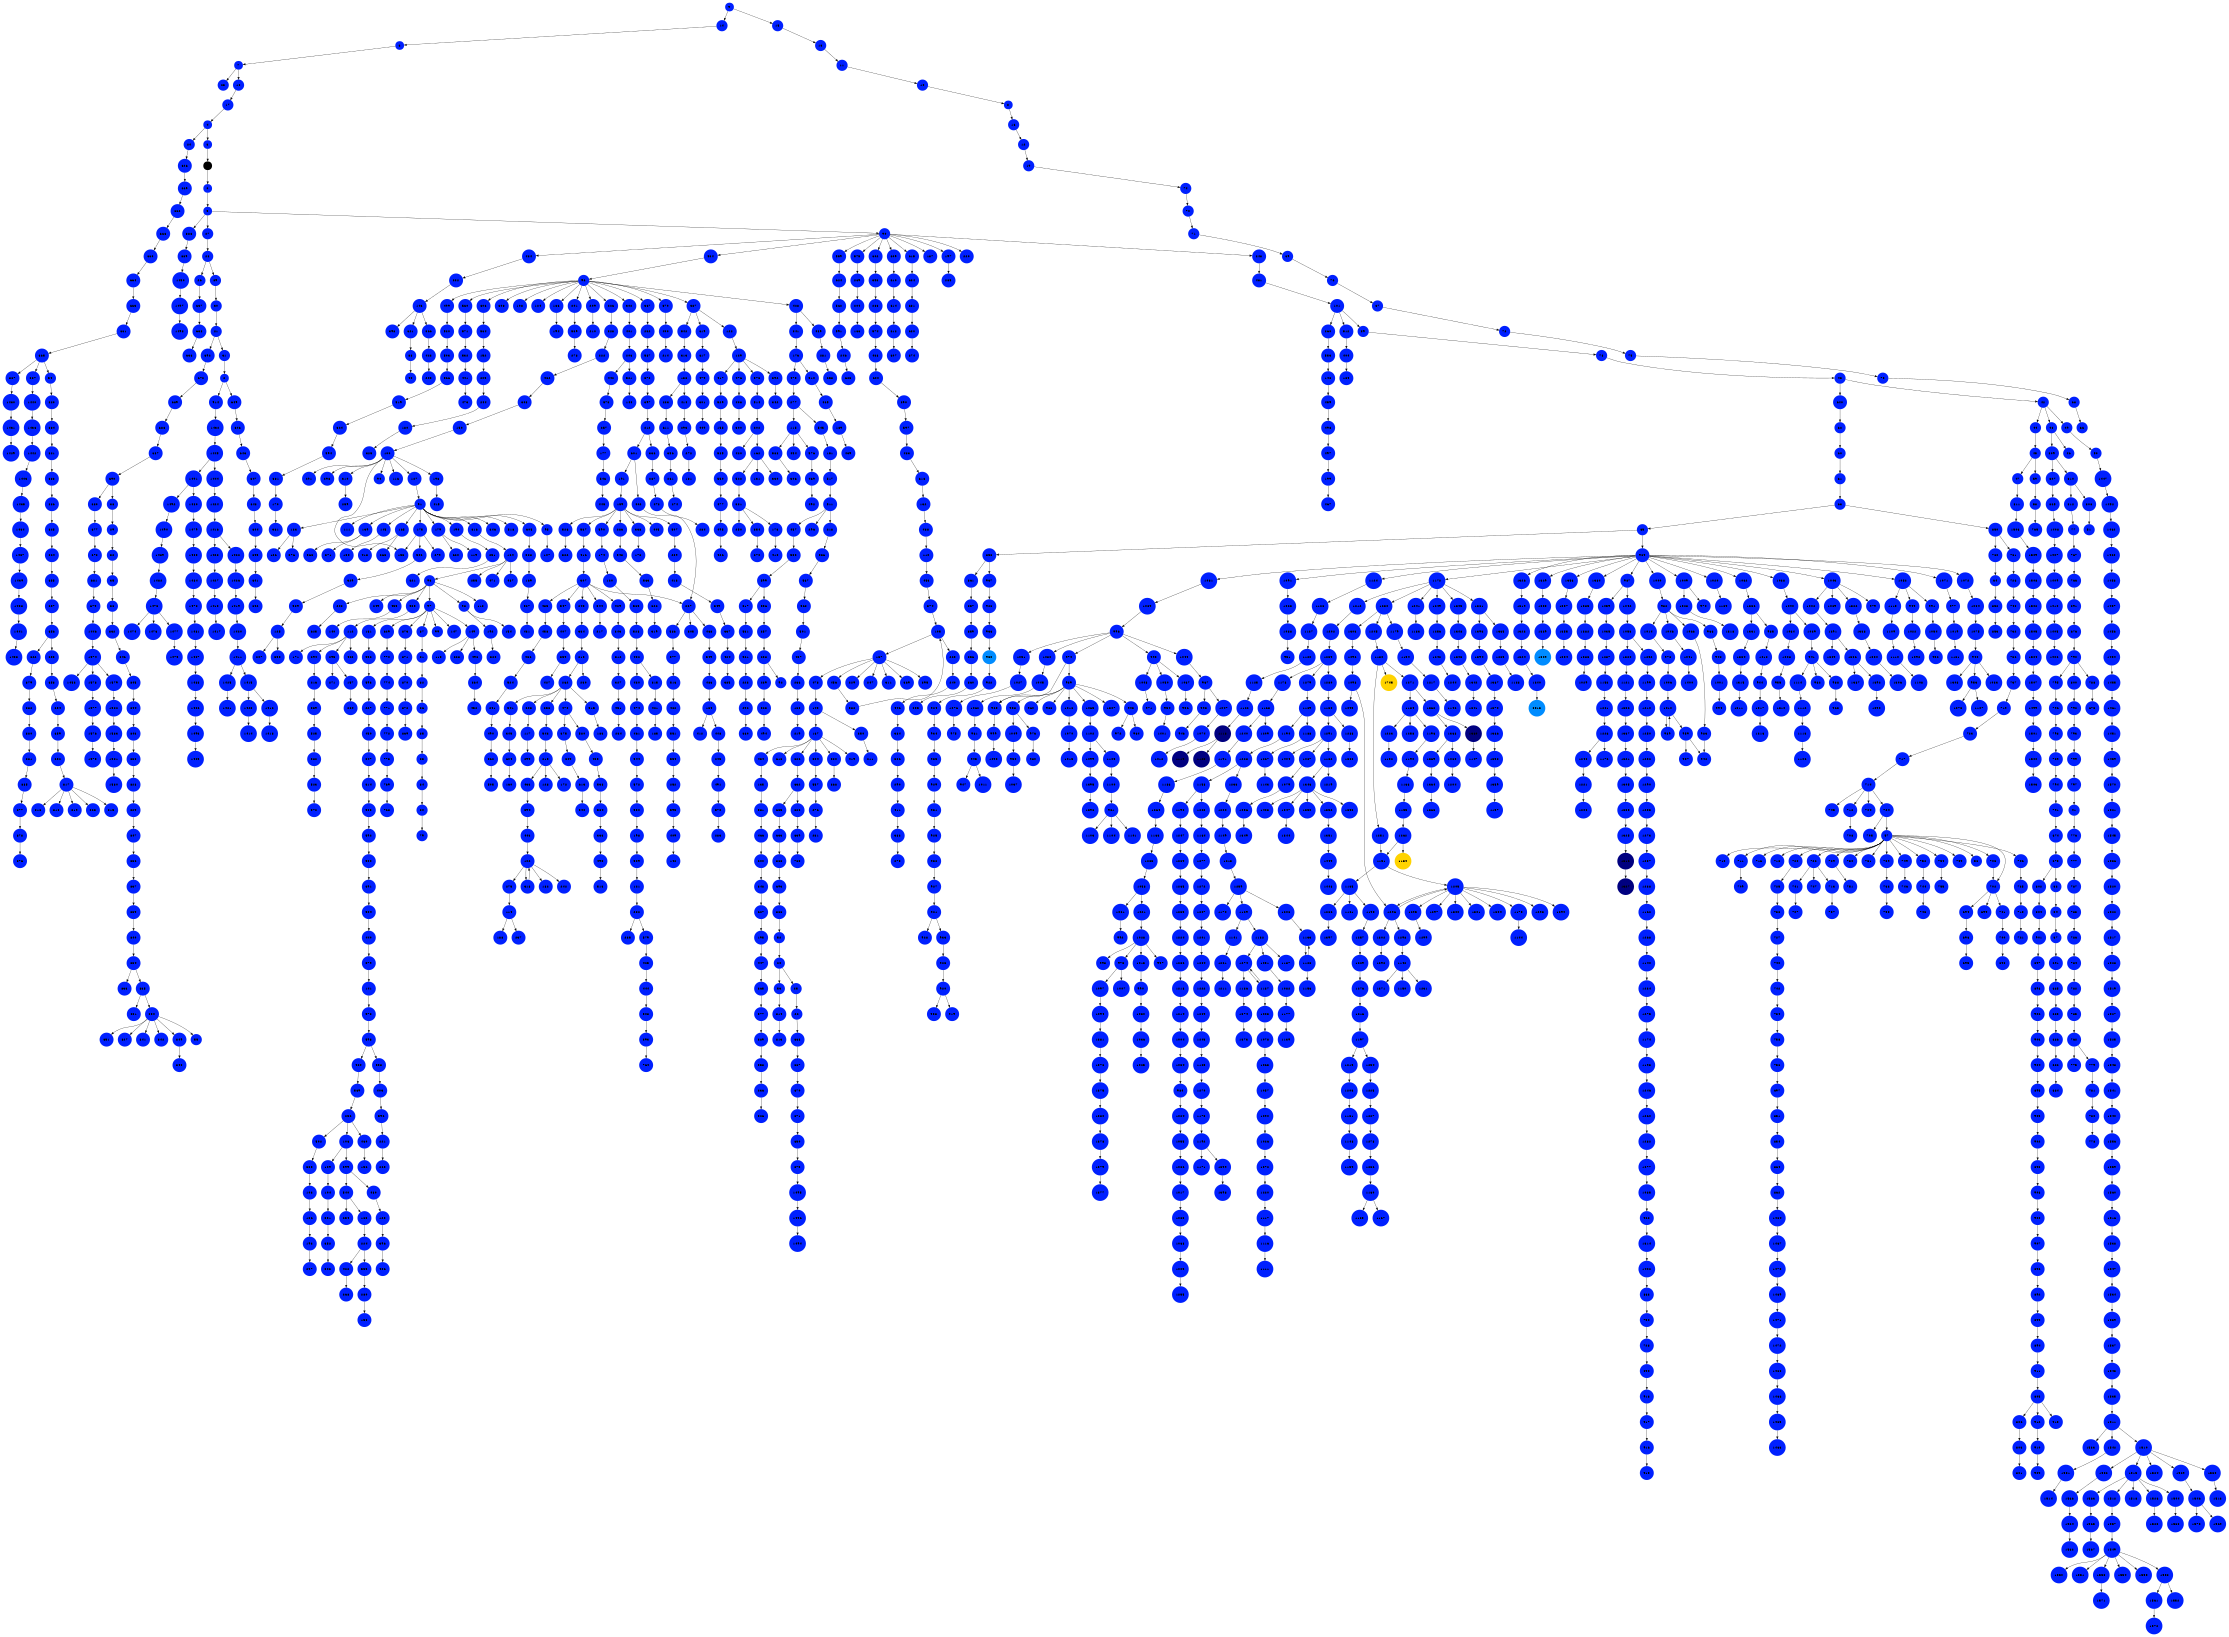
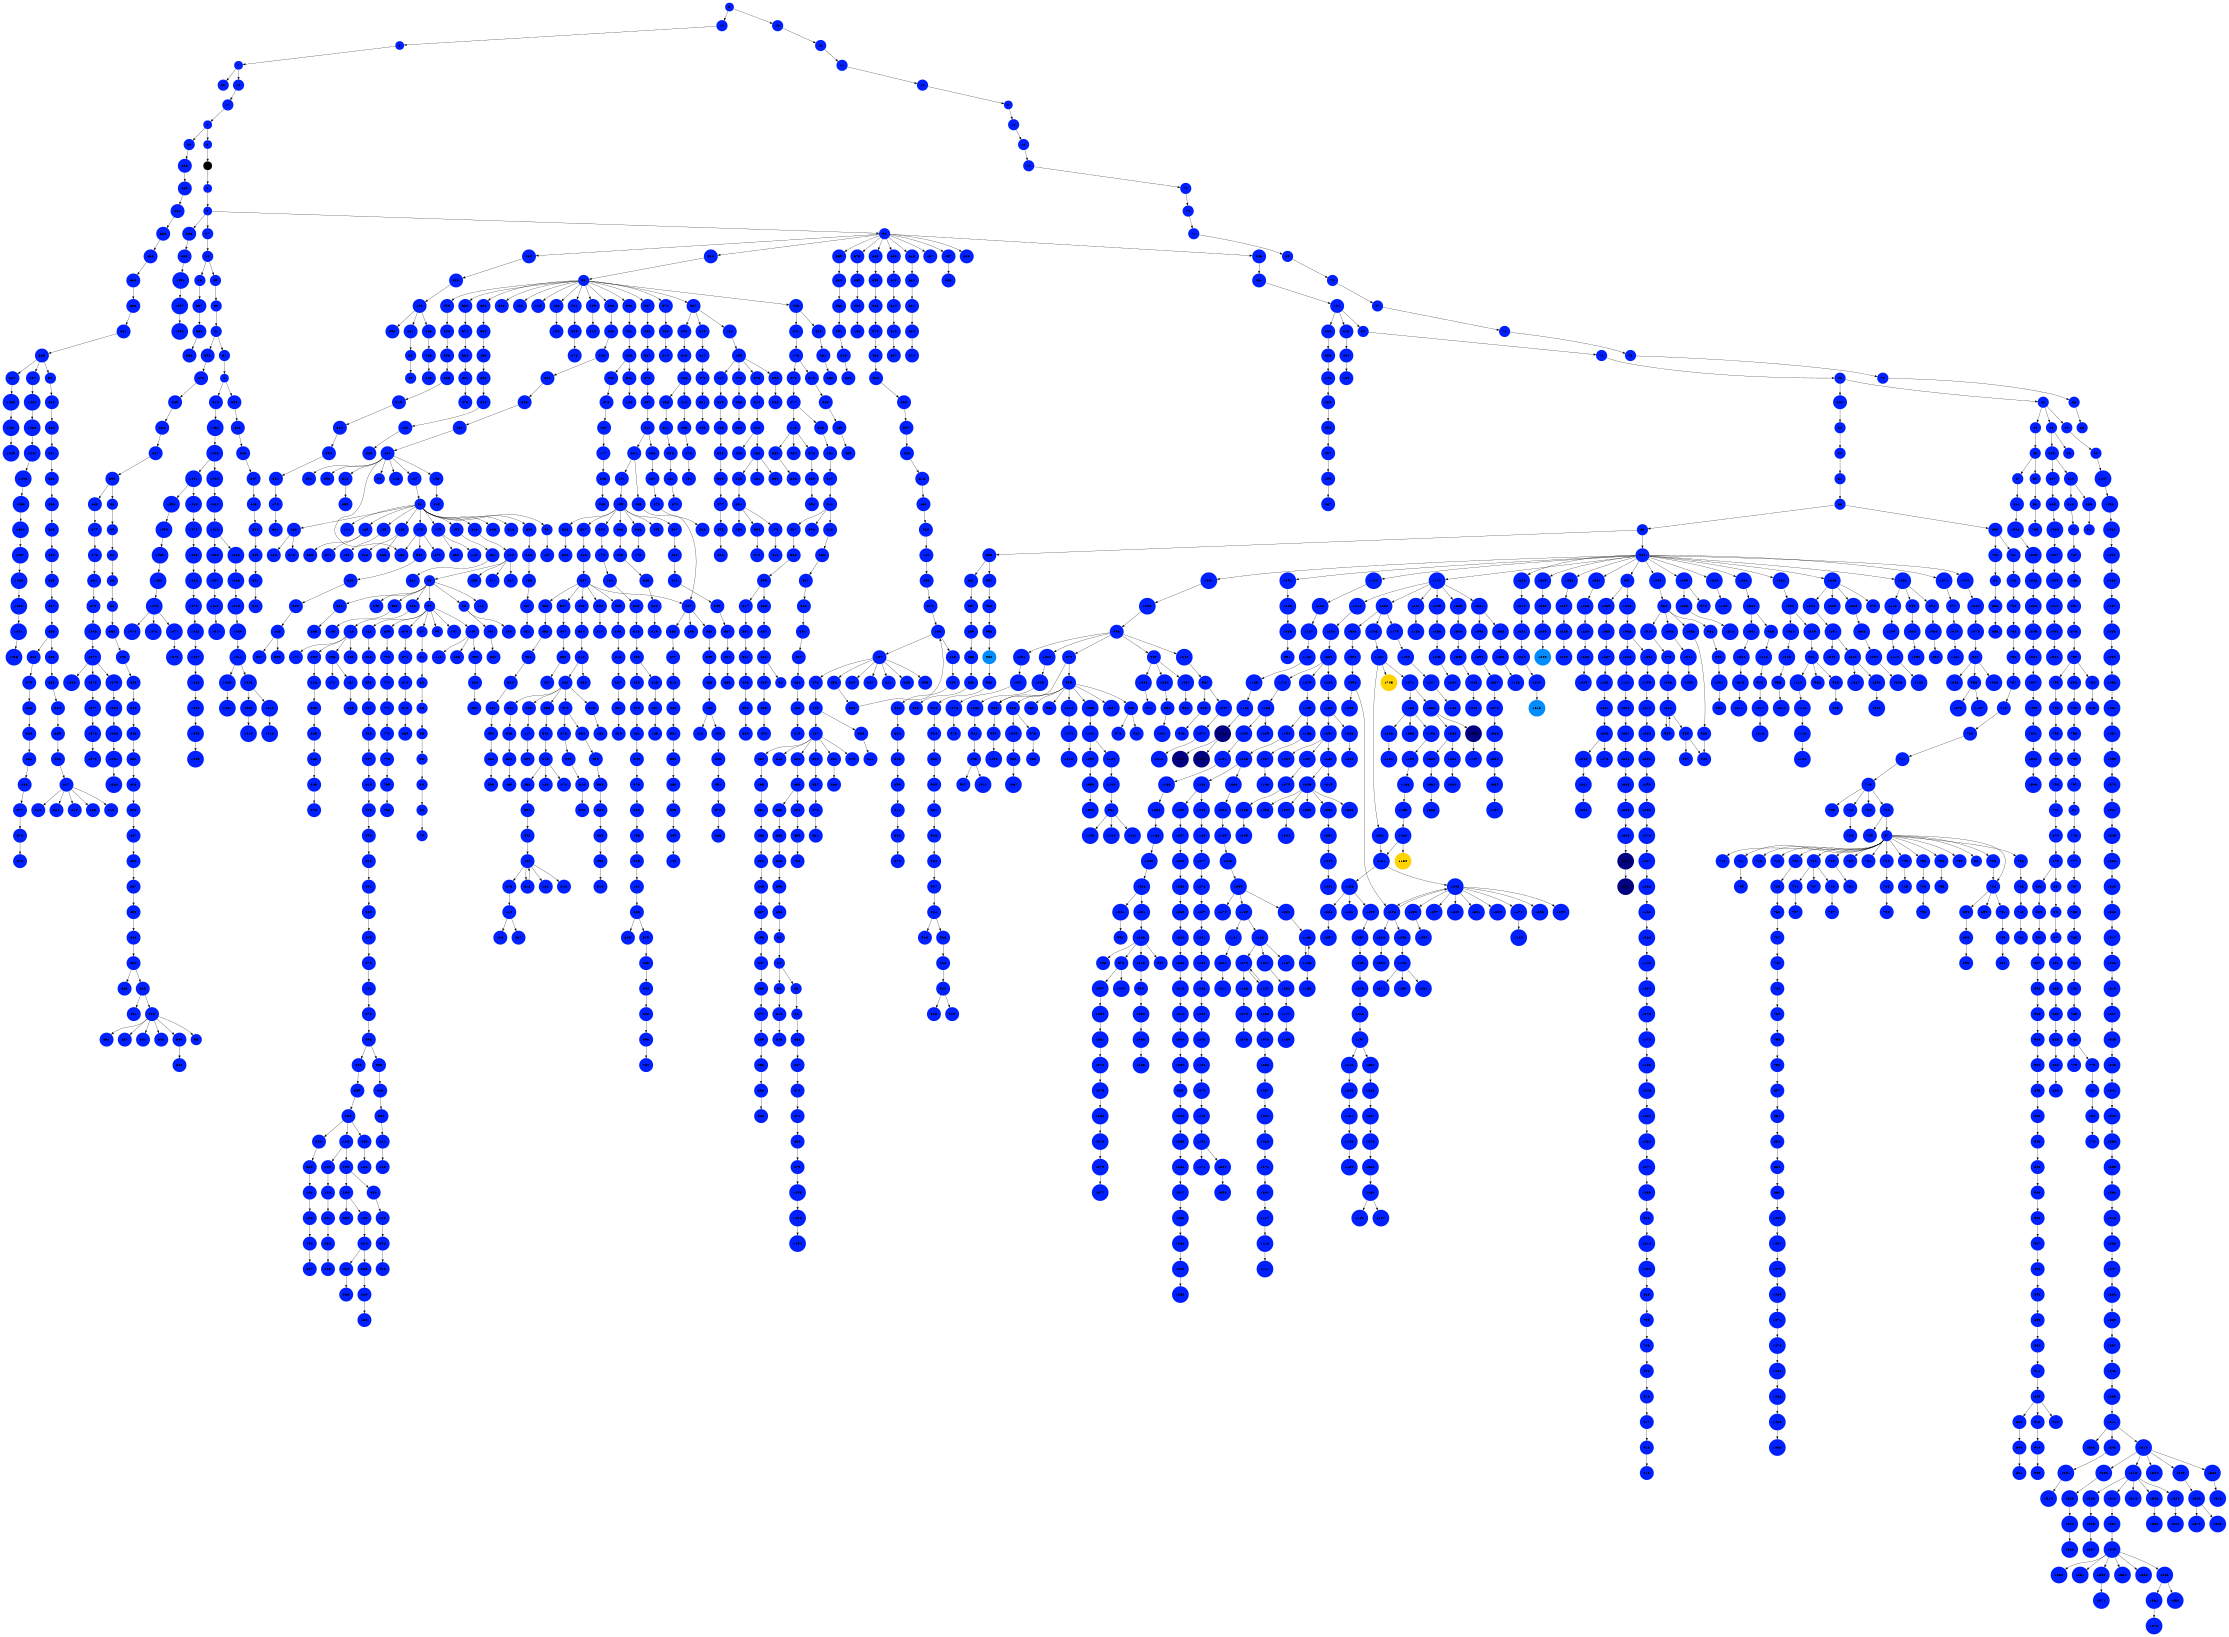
node "8313": label "8313" -> "1313"
